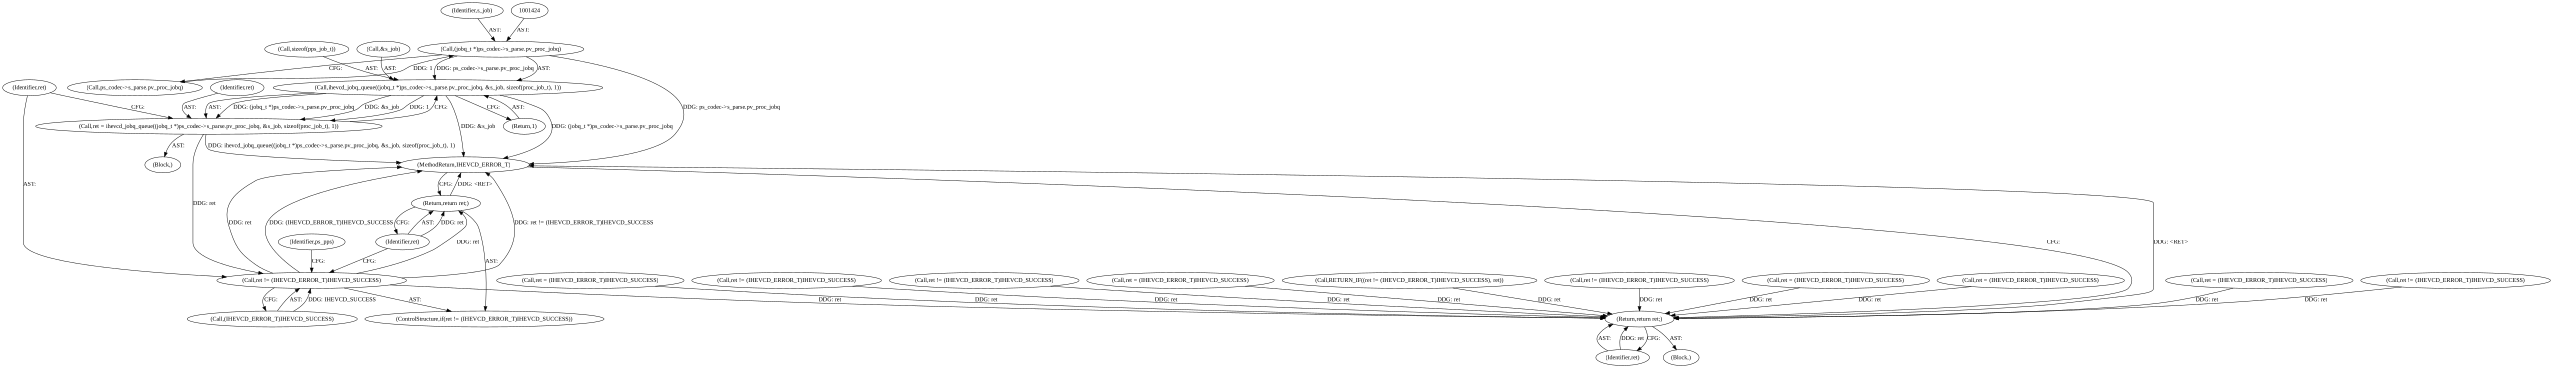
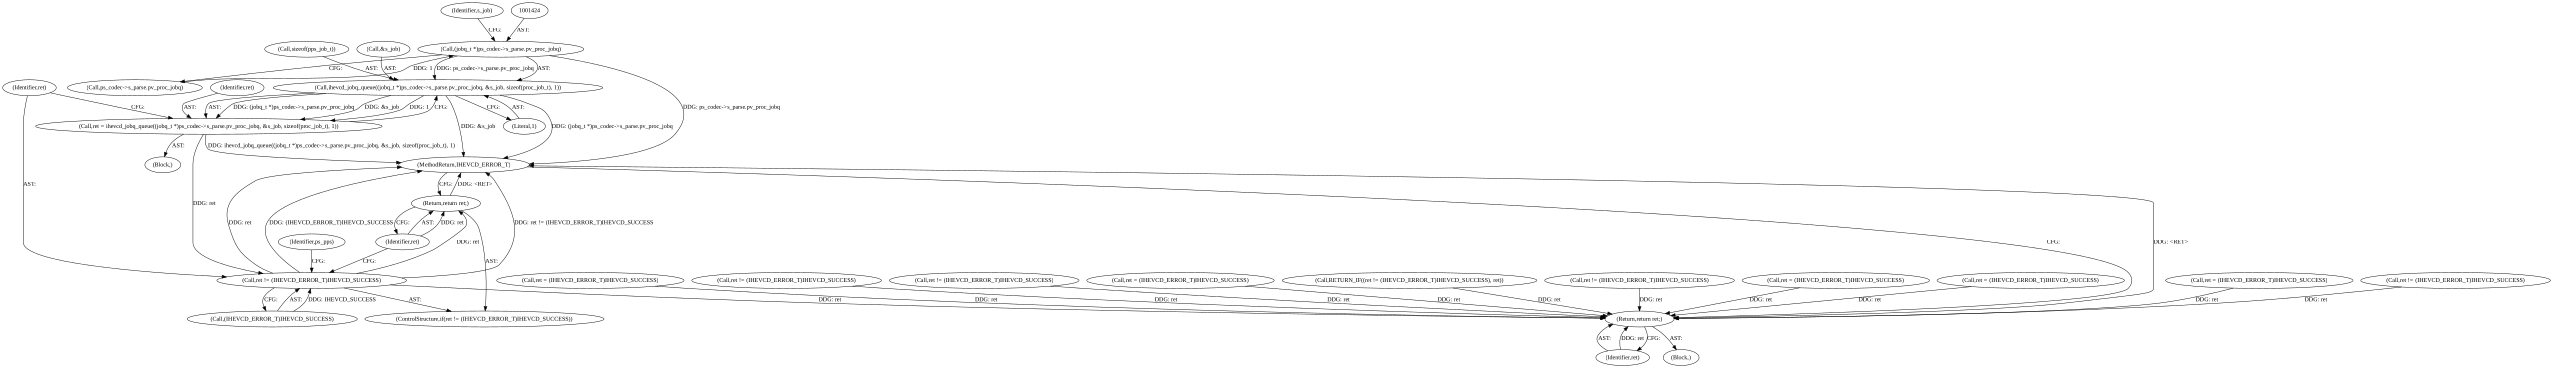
edge "(Identifier,s_job)" -> "(Call,(jobq_t *)ps_codec->s_parse.pv_proc_jobq)": label "AST: " -> "CFG: "
node "(Return,1)": label "(Return,1)" -> "(Literal,1)"
